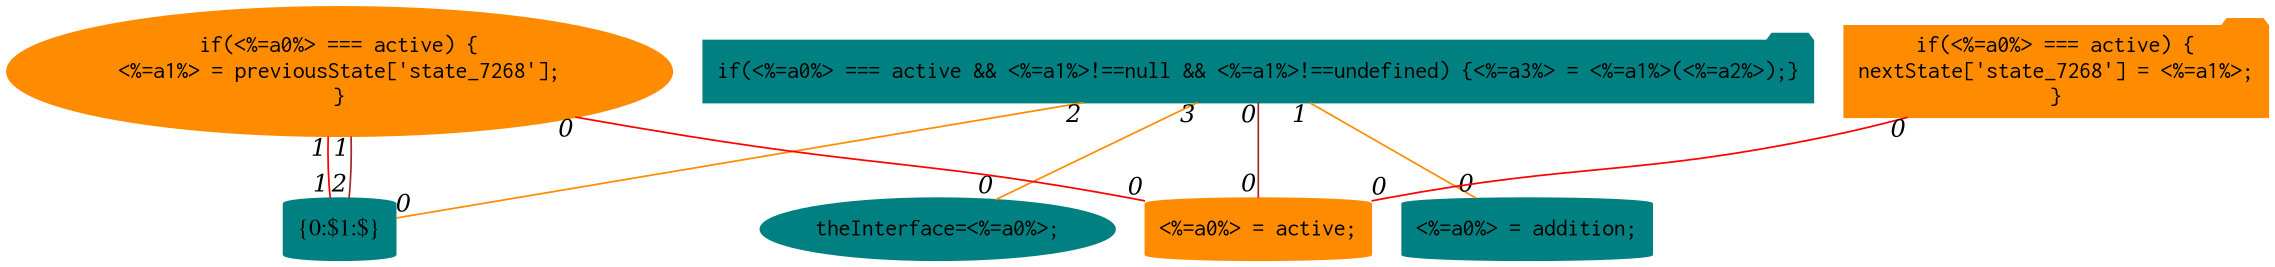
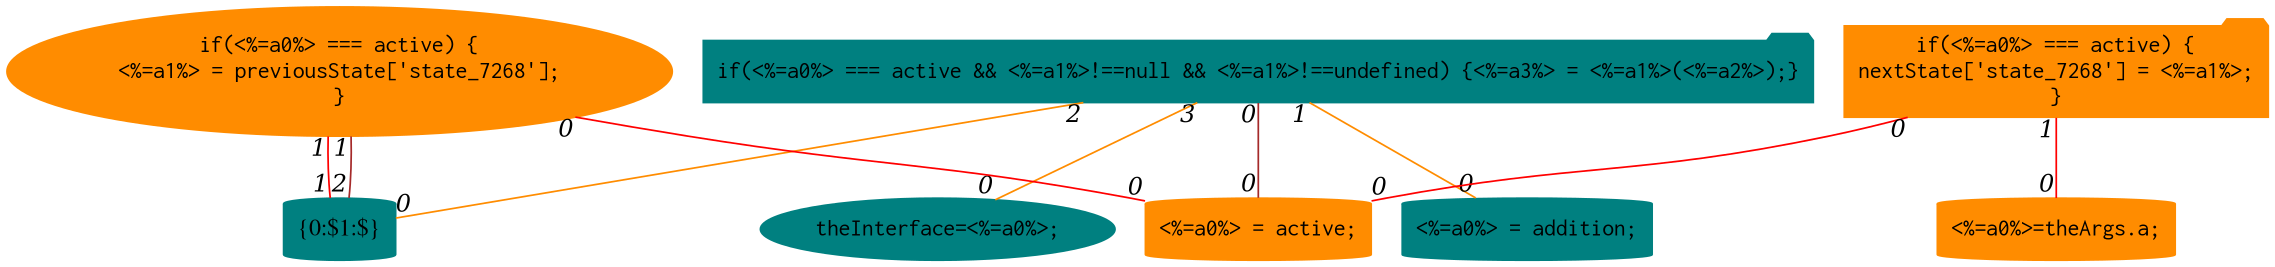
node "<%=a0%>=theArgs.a;": added
